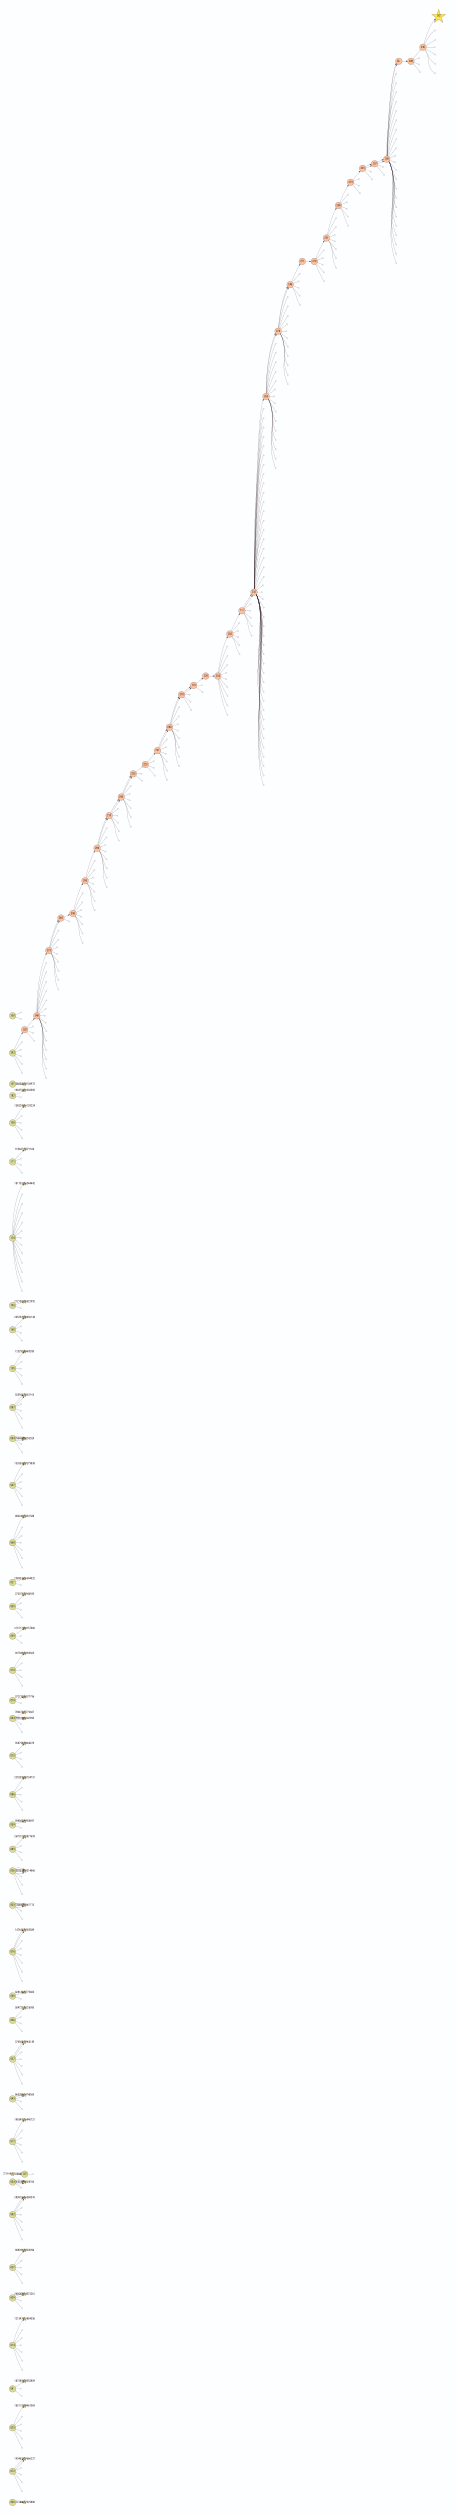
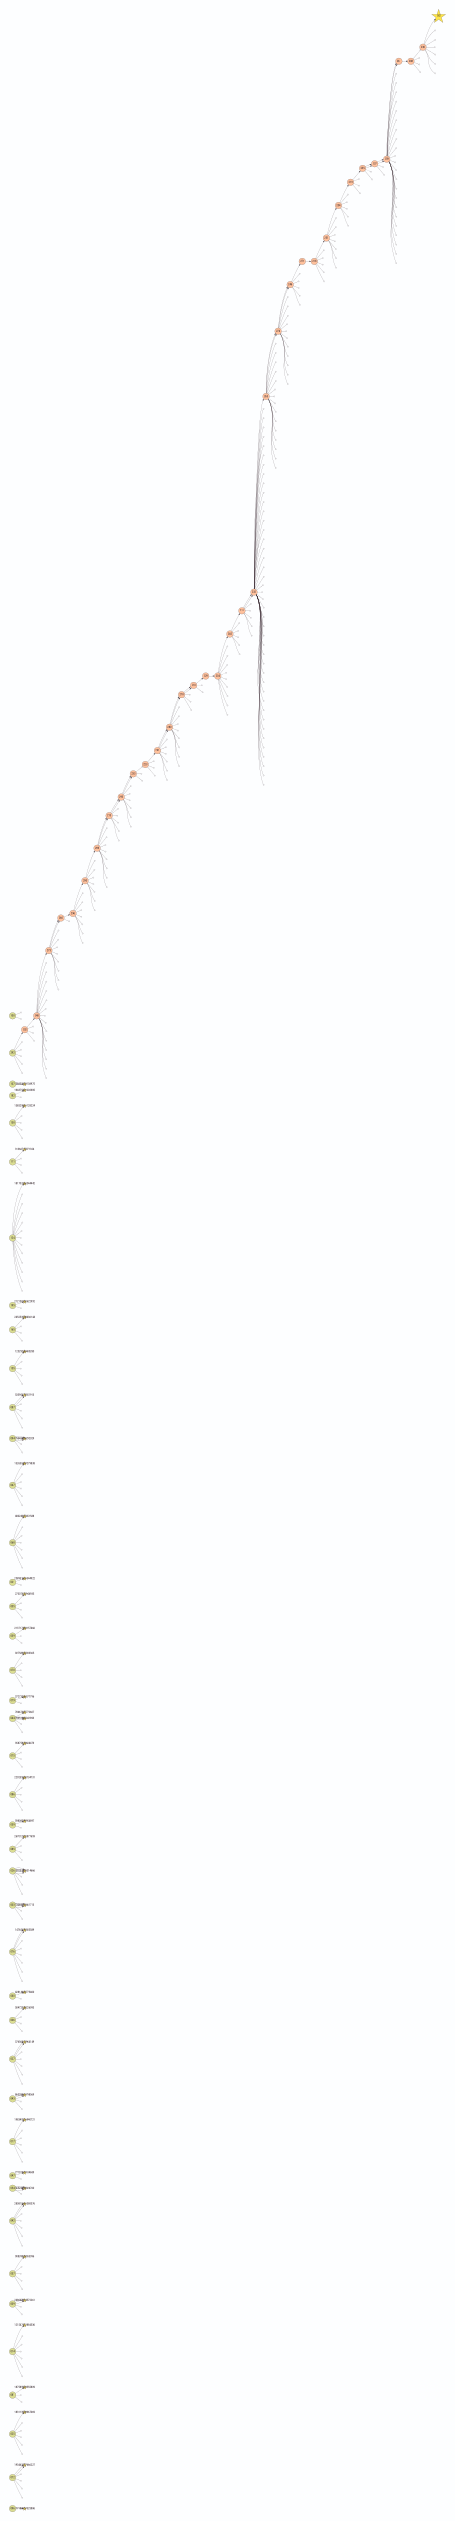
edge "77191907184689" -> "047": reversed
